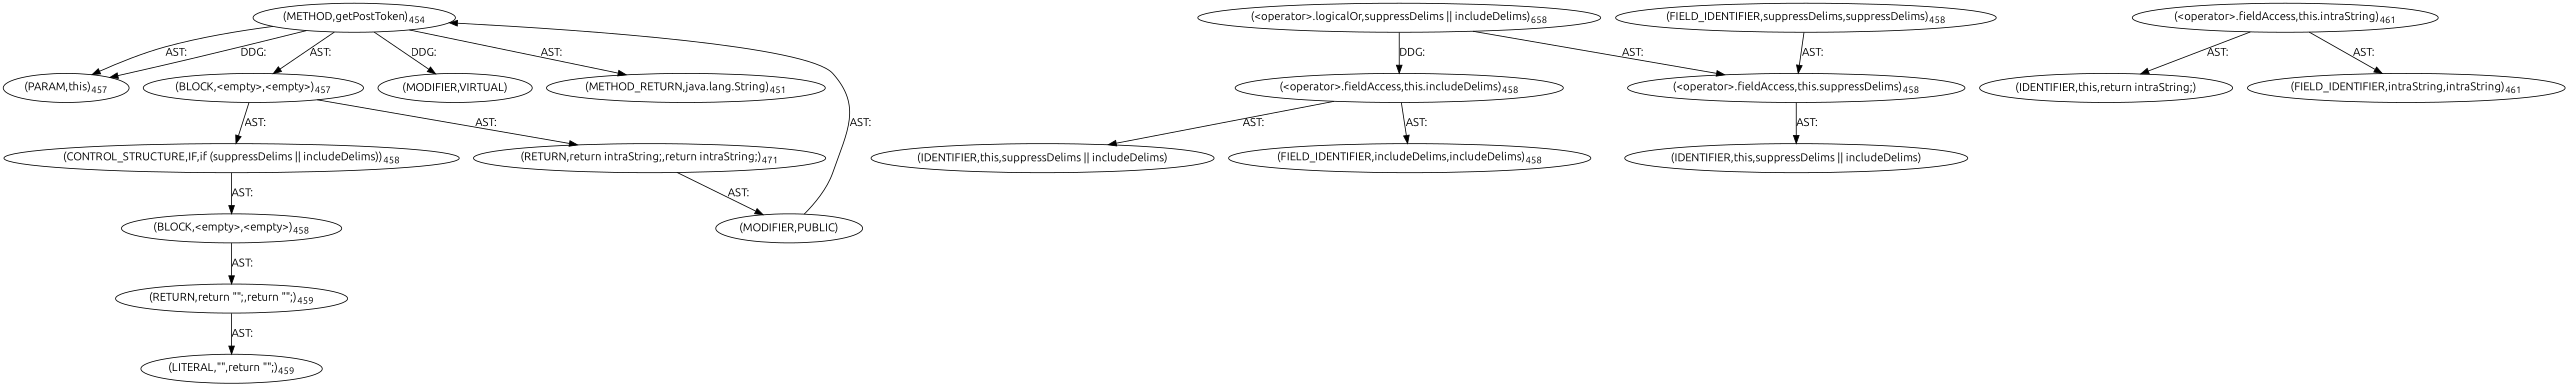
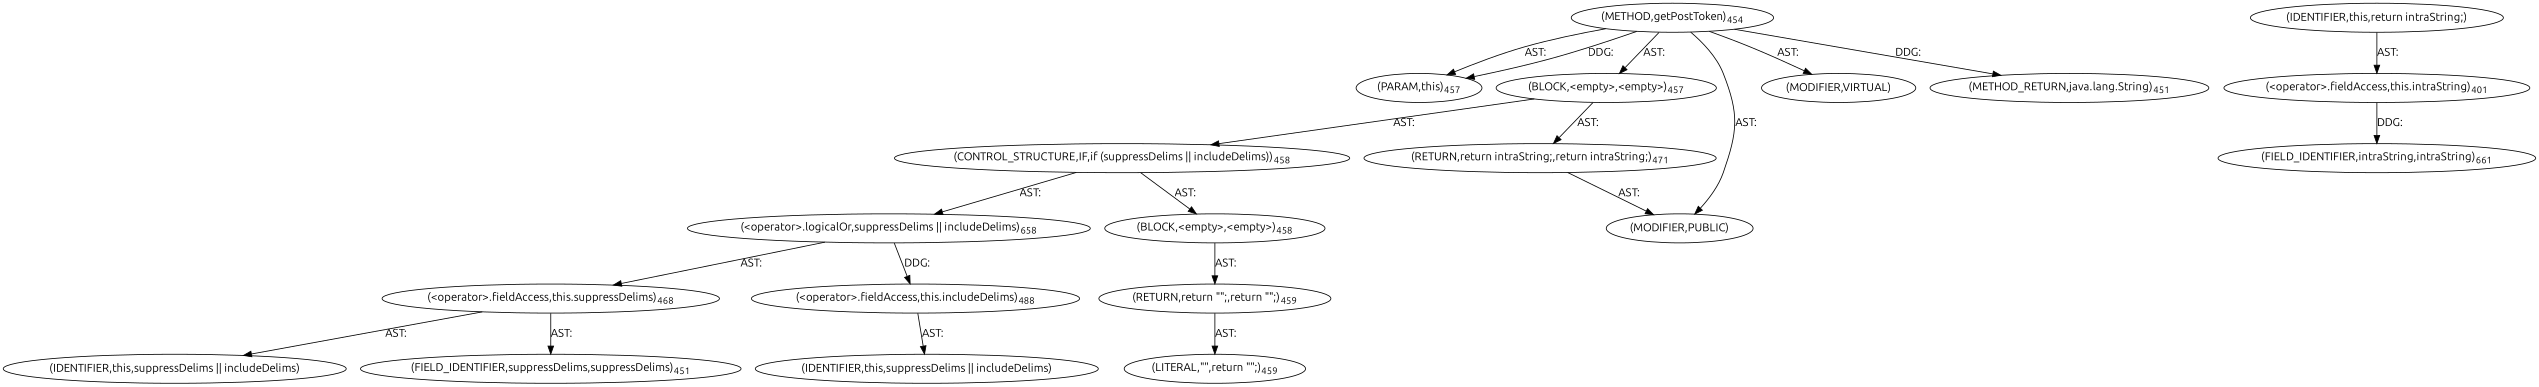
node "(FIELD_IDENTIFIER,suppressDelims,suppressDelims)": text "458" -> "451"
node "(<operator>.fieldAccess,this.intraString)": text "461" -> "401"
edge "(MODIFIER,PUBLIC)" -> "(METHOD,getPostToken)": reversed
edge "(FIELD_IDENTIFIER,suppressDelims,suppressDelims)" -> "(<operator>.fieldAccess,this.suppressDelims)": reversed
edge "(<operator>.fieldAccess,this.intraString)" -> "(IDENTIFIER,this,return intraString;)": reversed
edge "(METHOD,getPostToken)" -> "(MODIFIER,VIRTUAL)": label "DDG: " -> "AST: "
edge "(METHOD,getPostToken)" -> "(METHOD_RETURN,java.lang.String)": label "AST: " -> "DDG: "
edge "(<operator>.fieldAccess,this.intraString)" -> "(FIELD_IDENTIFIER,intraString,intraString)": label "AST: " -> "DDG: "
node "(<operator>.fieldAccess,this.includeDelims)": text "458" -> "488"
node "(<operator>.fieldAccess,this.suppressDelims)": text "458" -> "468"
node "(FIELD_IDENTIFIER,intraString,intraString)": text "461" -> "661"
node "(FIELD_IDENTIFIER,includeDelims,includeDelims)": removed
edge "(CONTROL_STRUCTURE,IF,if (suppressDelims || includeDelims))" -> "(<operator>.logicalOr,suppressDelims || includeDelims)": added, label "AST:"
